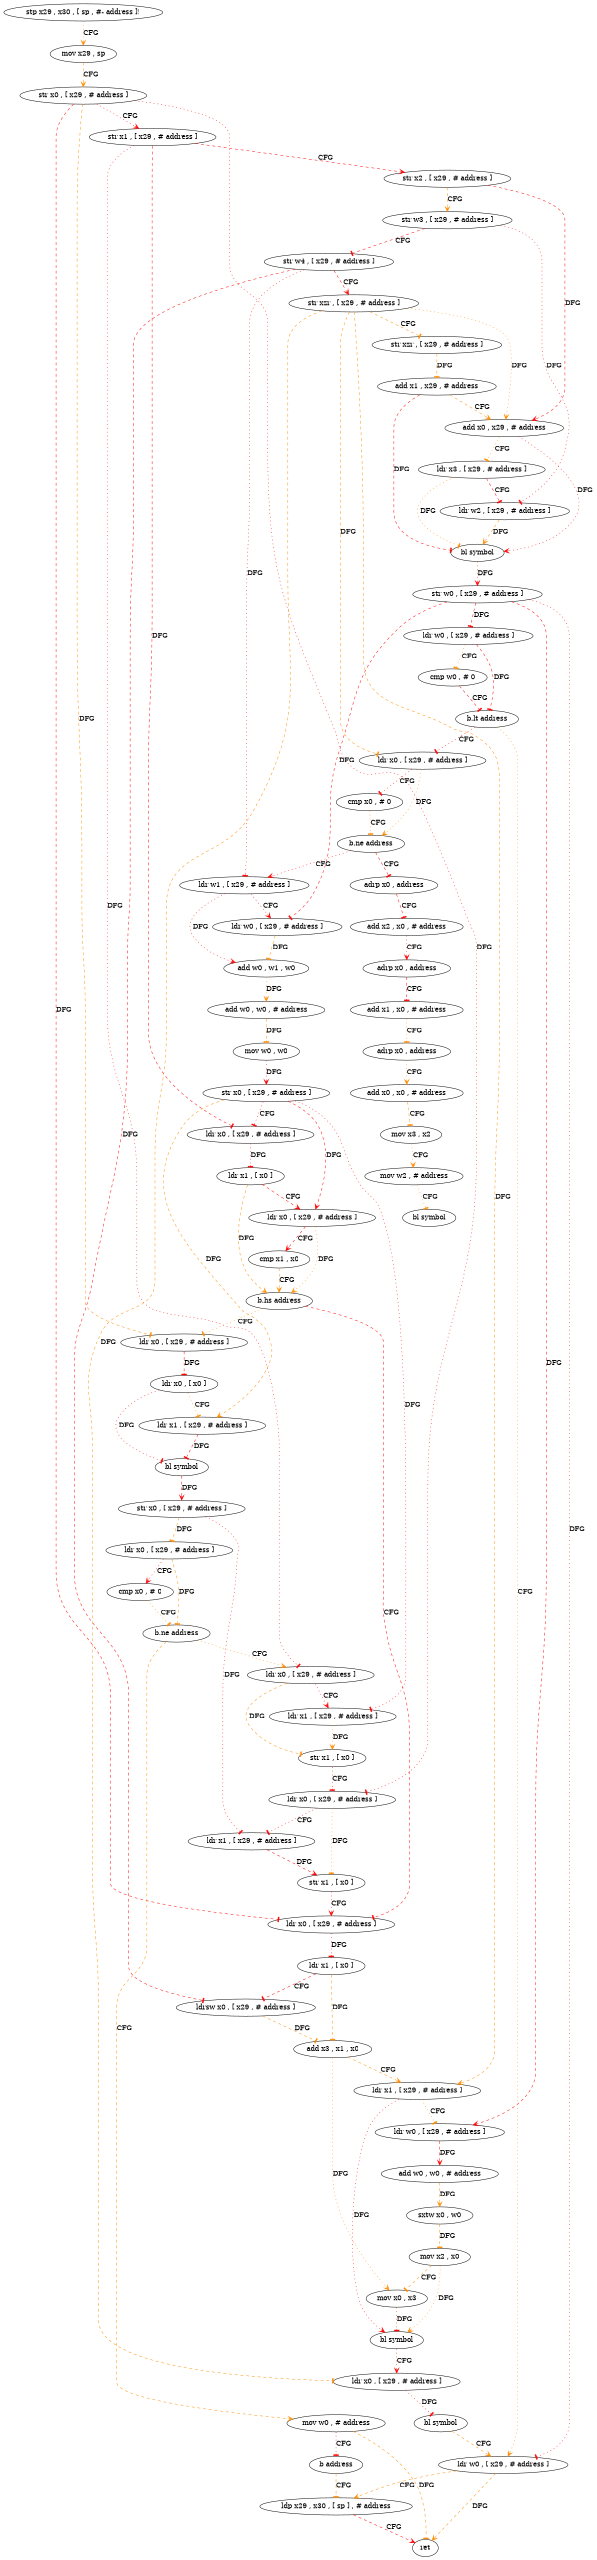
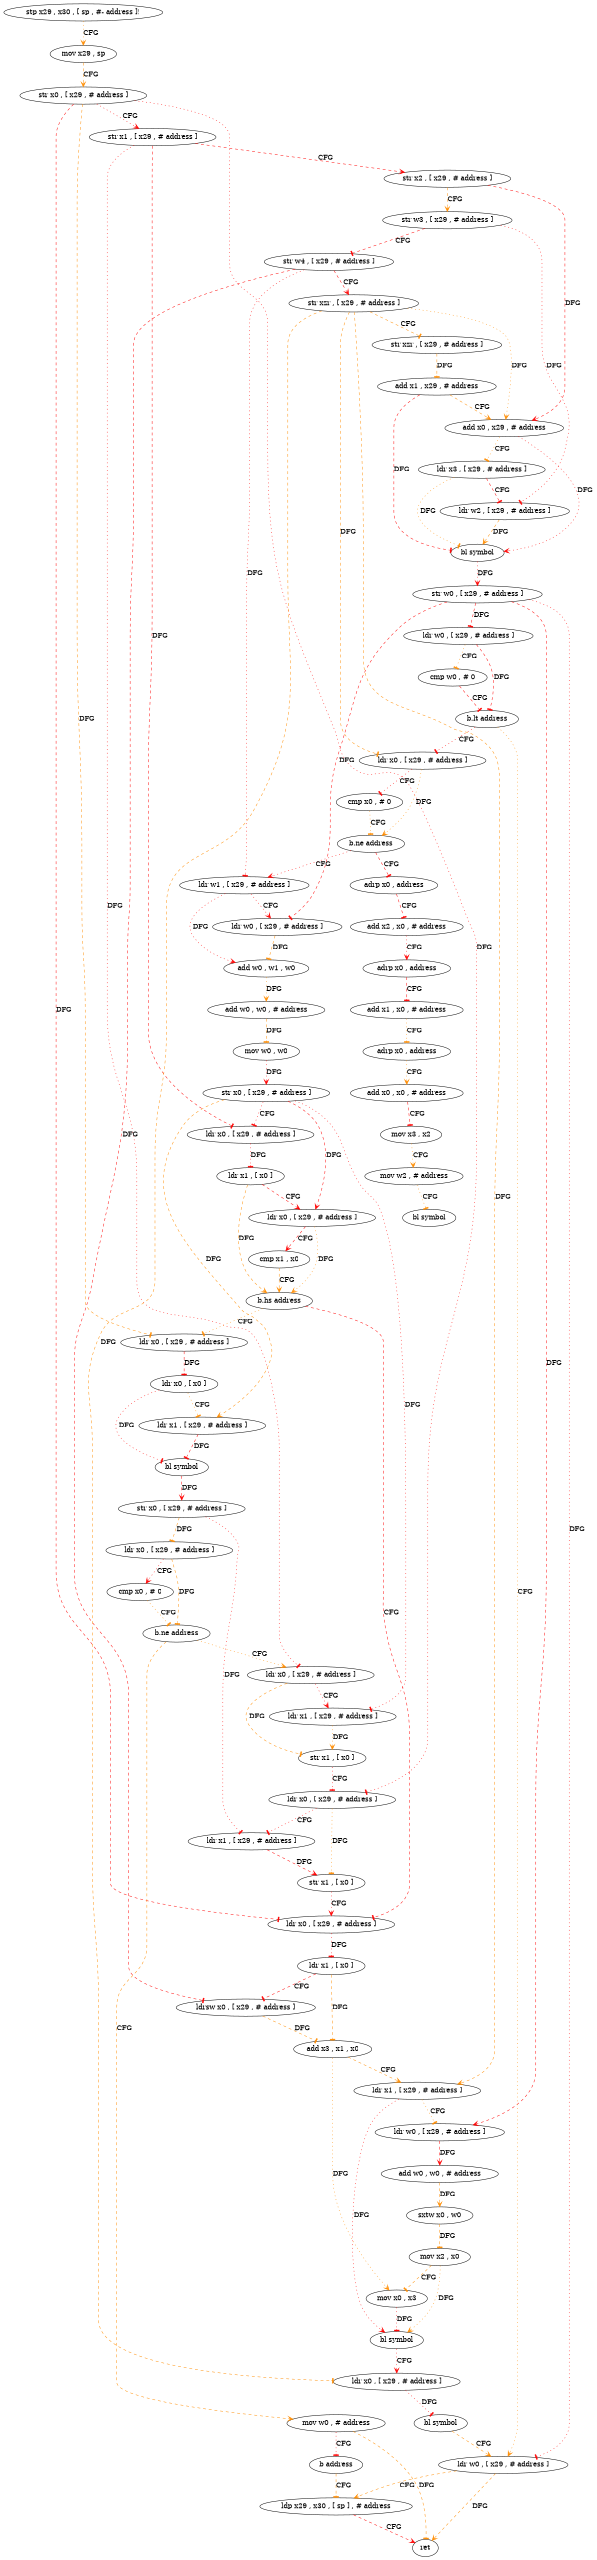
edge "add x0 , x0 , # address" -> "mov x3 , x2": color darkorange -> red
